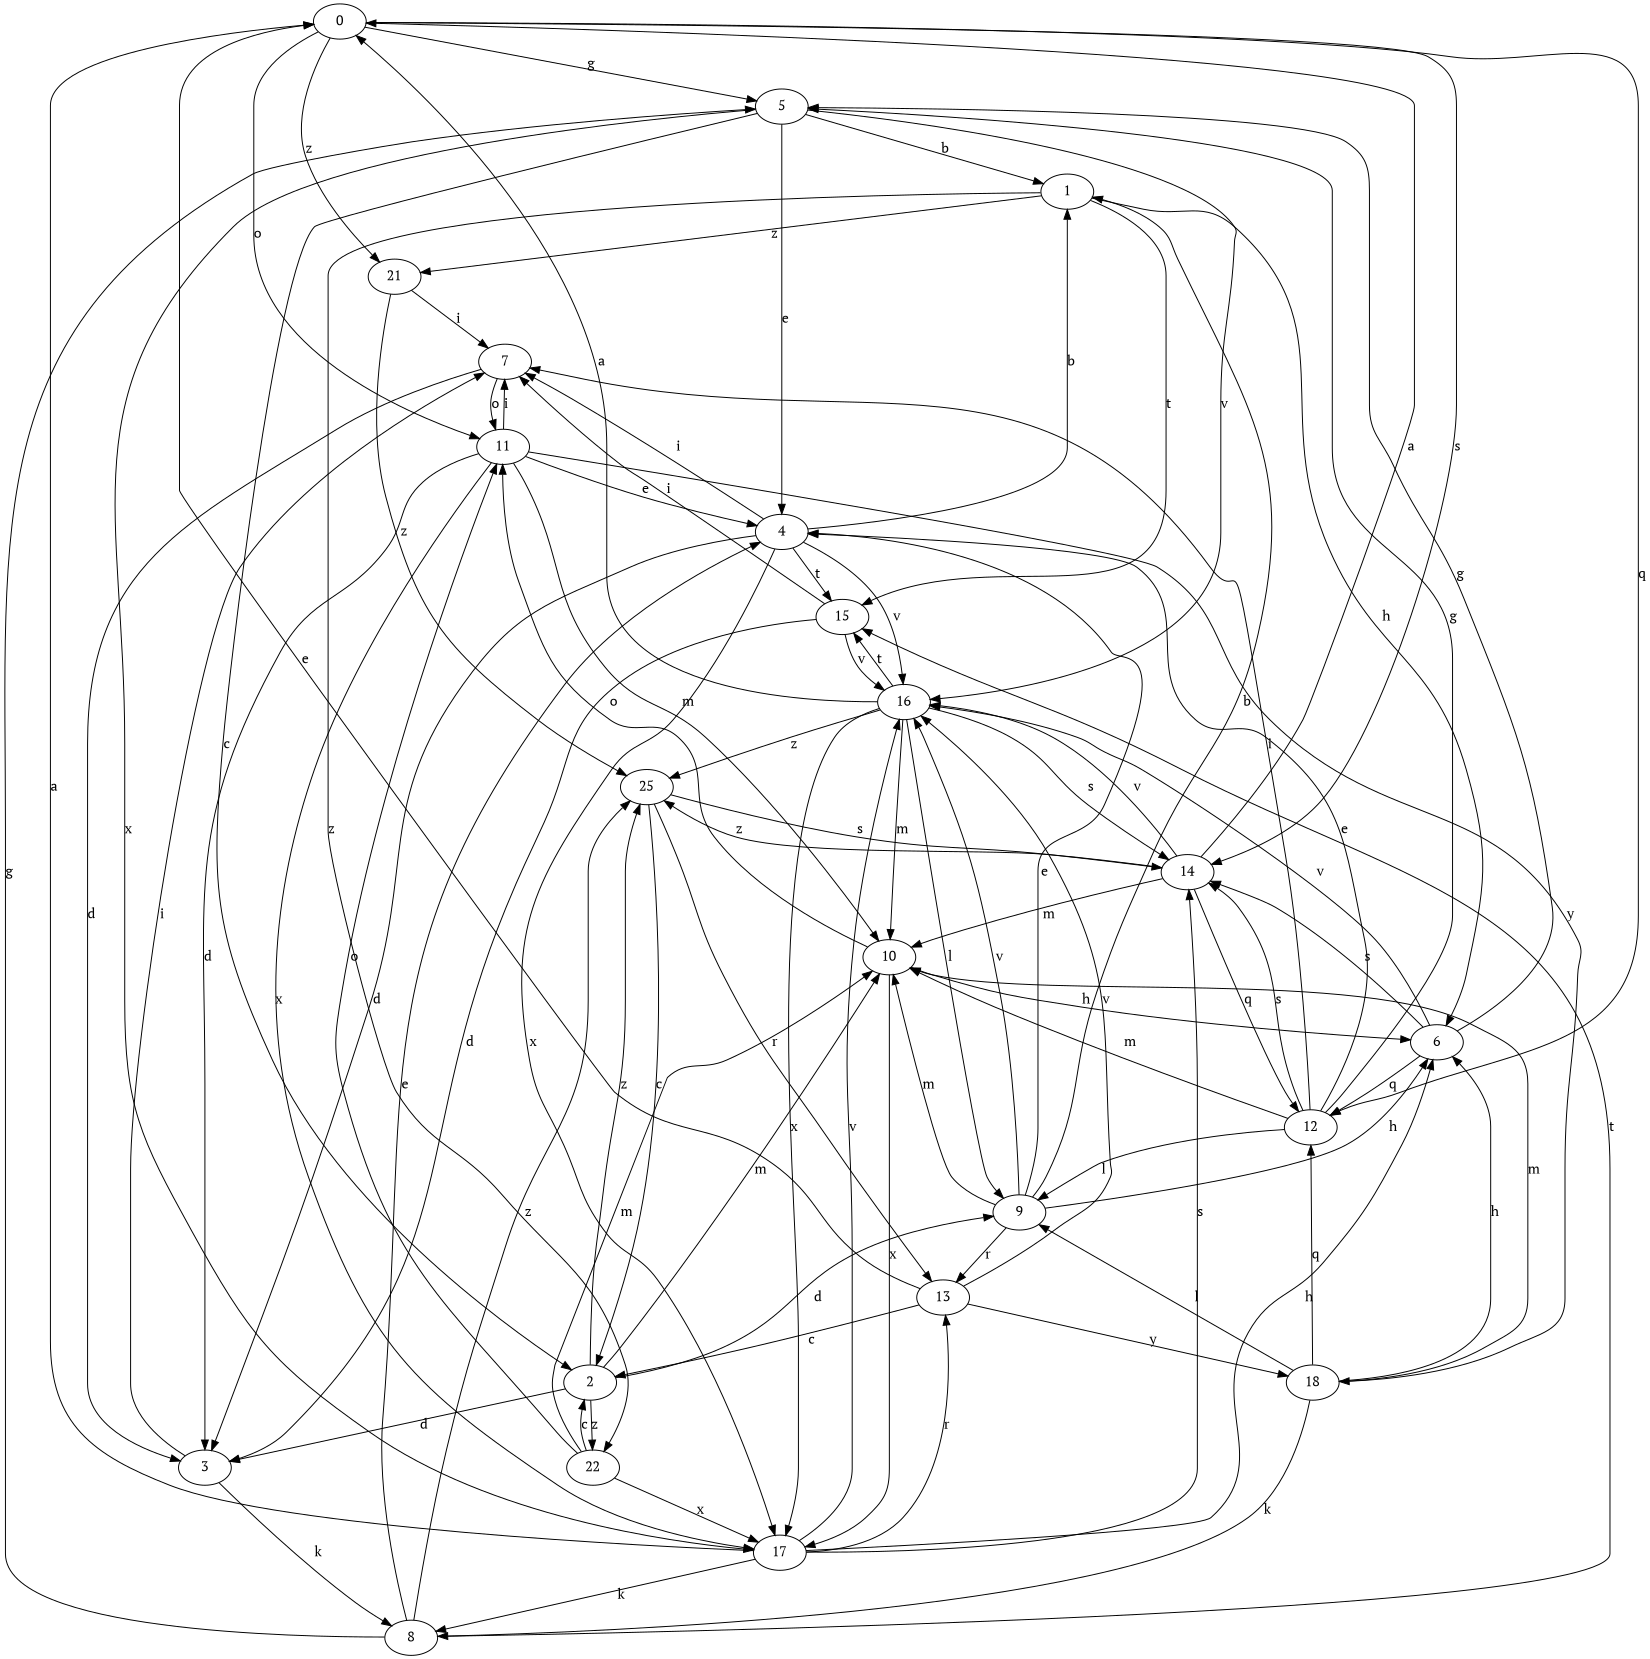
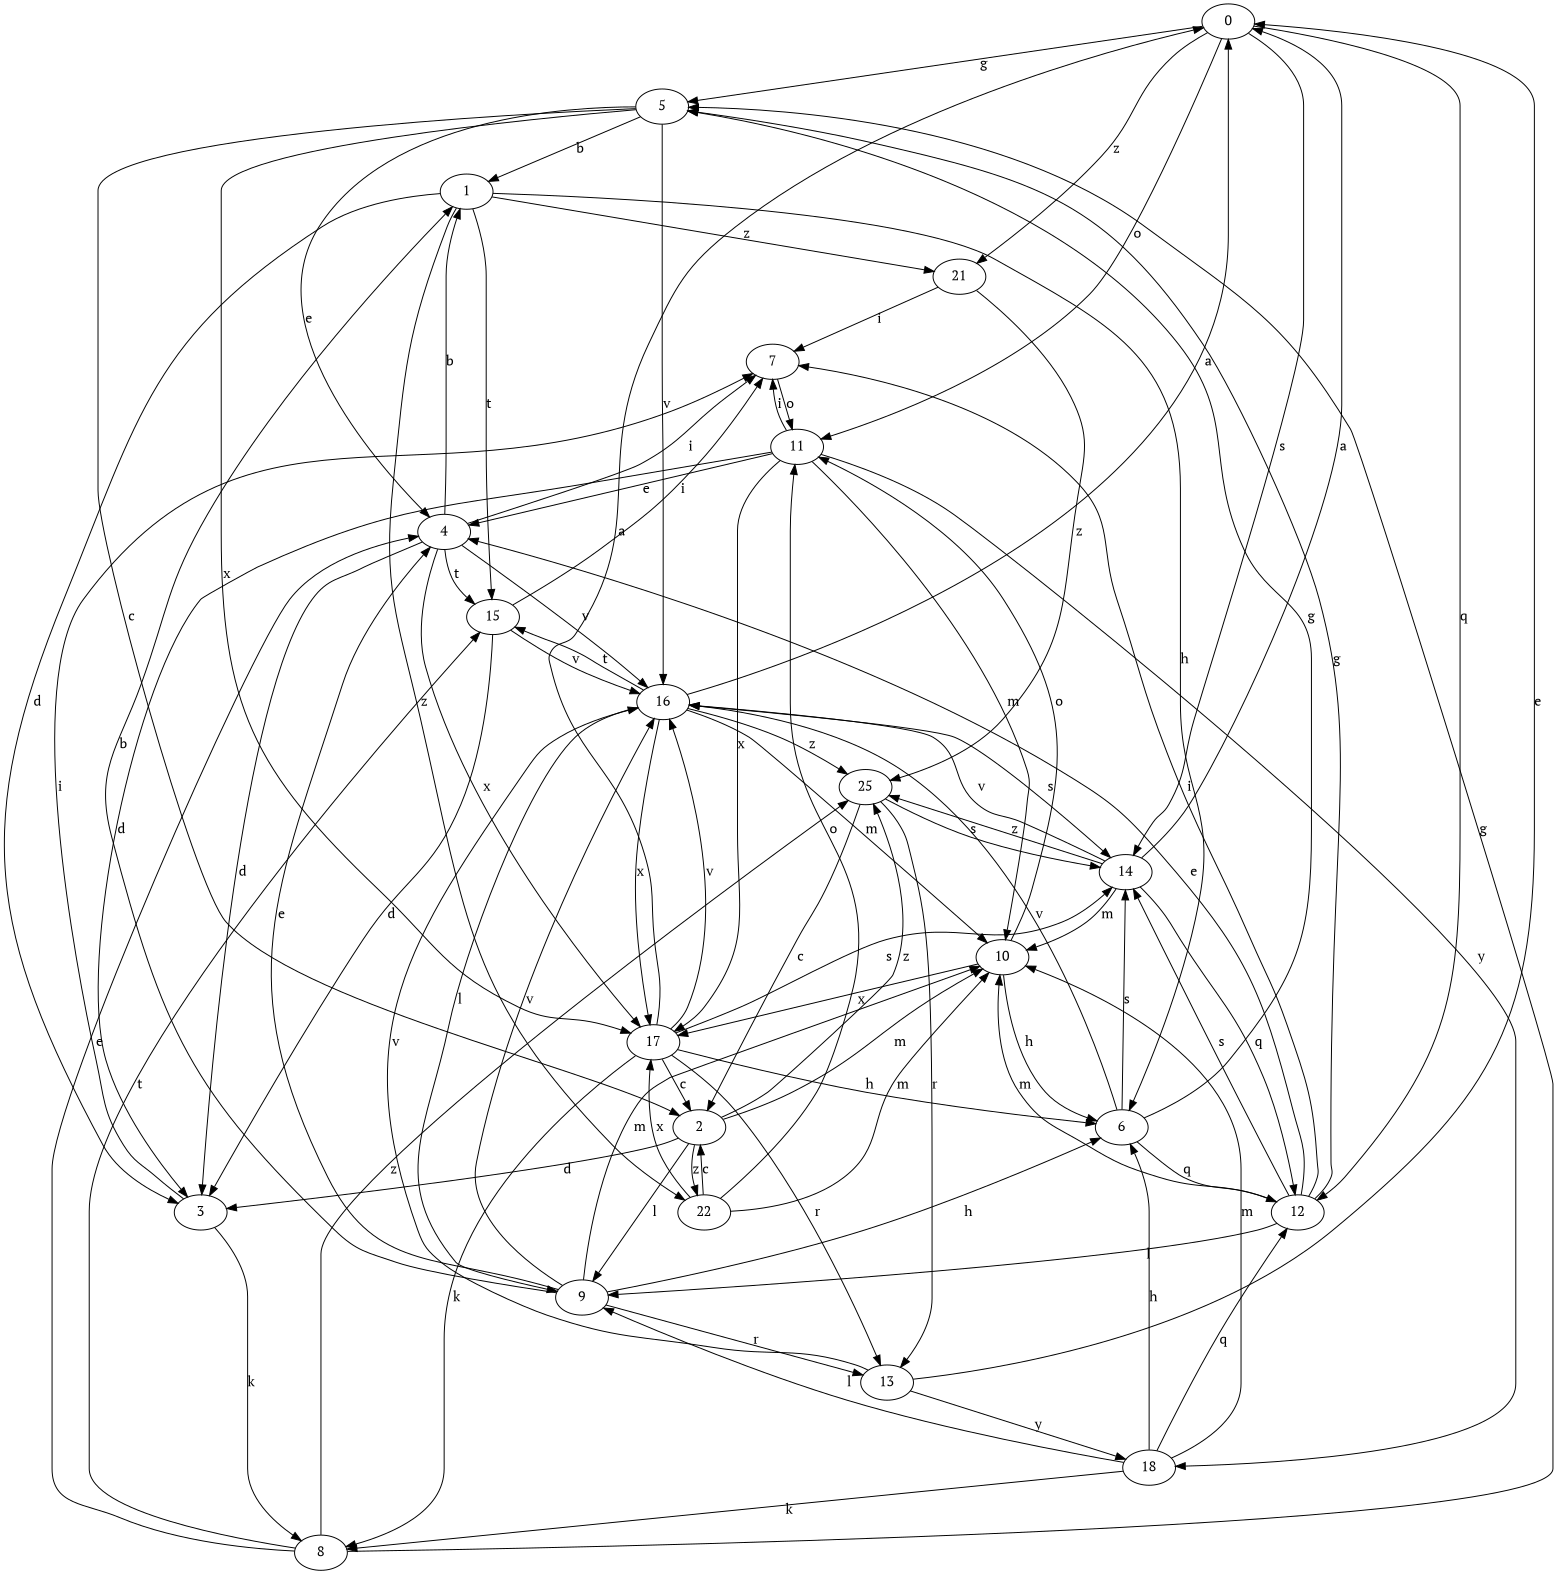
edge "7" -> "3": now "1" -> "3"
edge "2" -> "9": label "d" -> "l"
edge "13" -> "2": now "17" -> "2"
